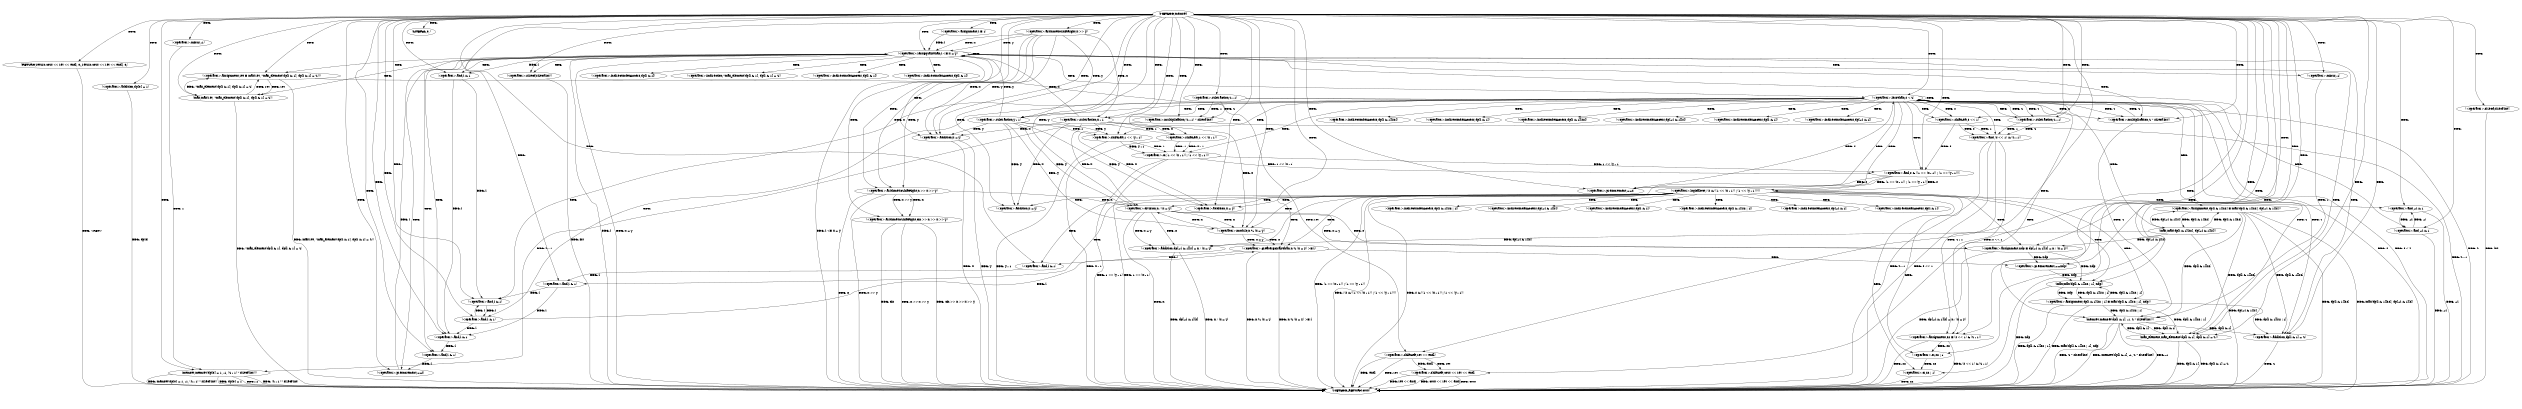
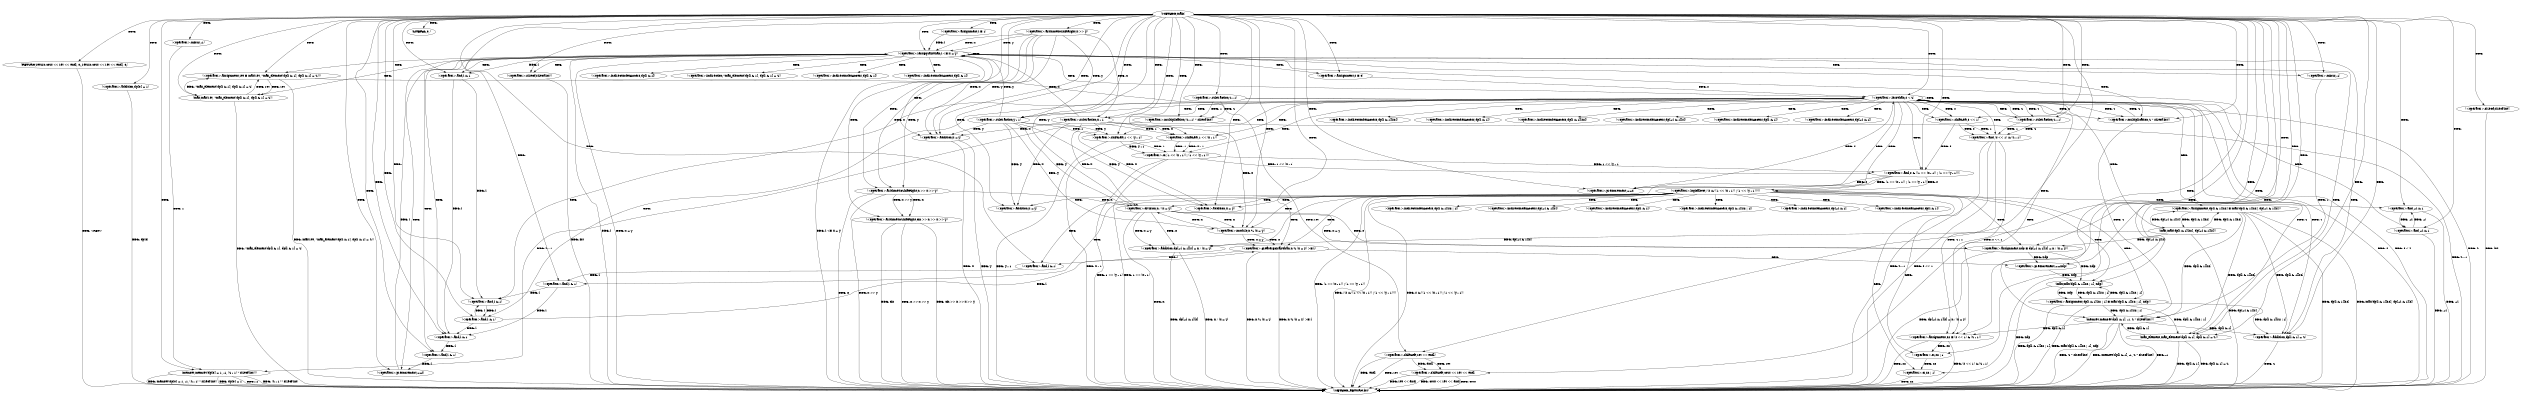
node "(METHOD,memset)": label "(METHOD,memset)" -> "(METHOD,main)"
node "(<operator>.assignment,s = 0)": added
edge "(<operator>.lessThan,s < S)" -> "(<operator>.shiftLeft,1 << (x - 1))": added, label "CDG:"
edge "(<operator>.greaterEqualsThan,n % (x + y) >= i)" -> "(<operator>.preIncrement,++ndp)": label "DDG: " -> "CDG: "
edge "(memset,memset(dp[i & 1], -1, S * sizeof(int)))" -> "(max_element,max_element(dp[i & 1], dp[i & 1] + S))": now "(memset,memset(dp[i & 1], -1, S * sizeof(int)))" -> "(<operator>.assignment,s2 = (s << 1) & (S - 1))"
node "(METHOD_RETURN,cout)": label "(METHOD_RETURN,cout)" -> "(METHOD_RETURN,int)"
